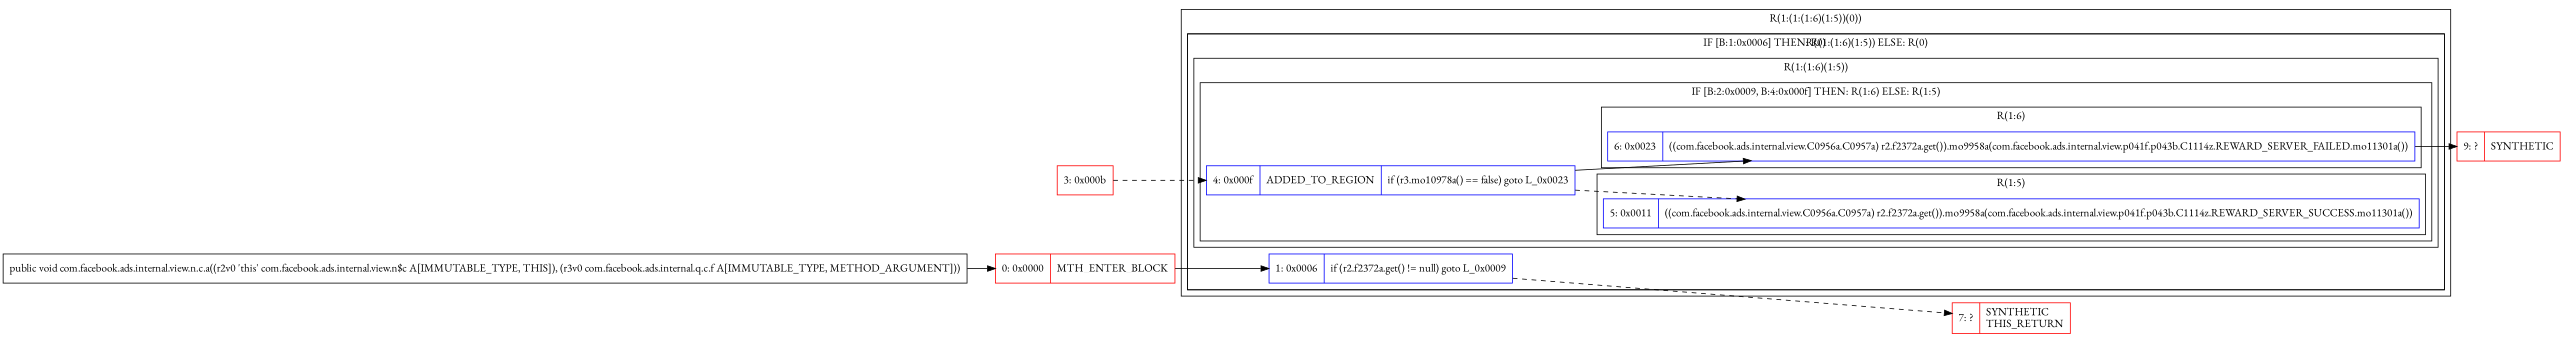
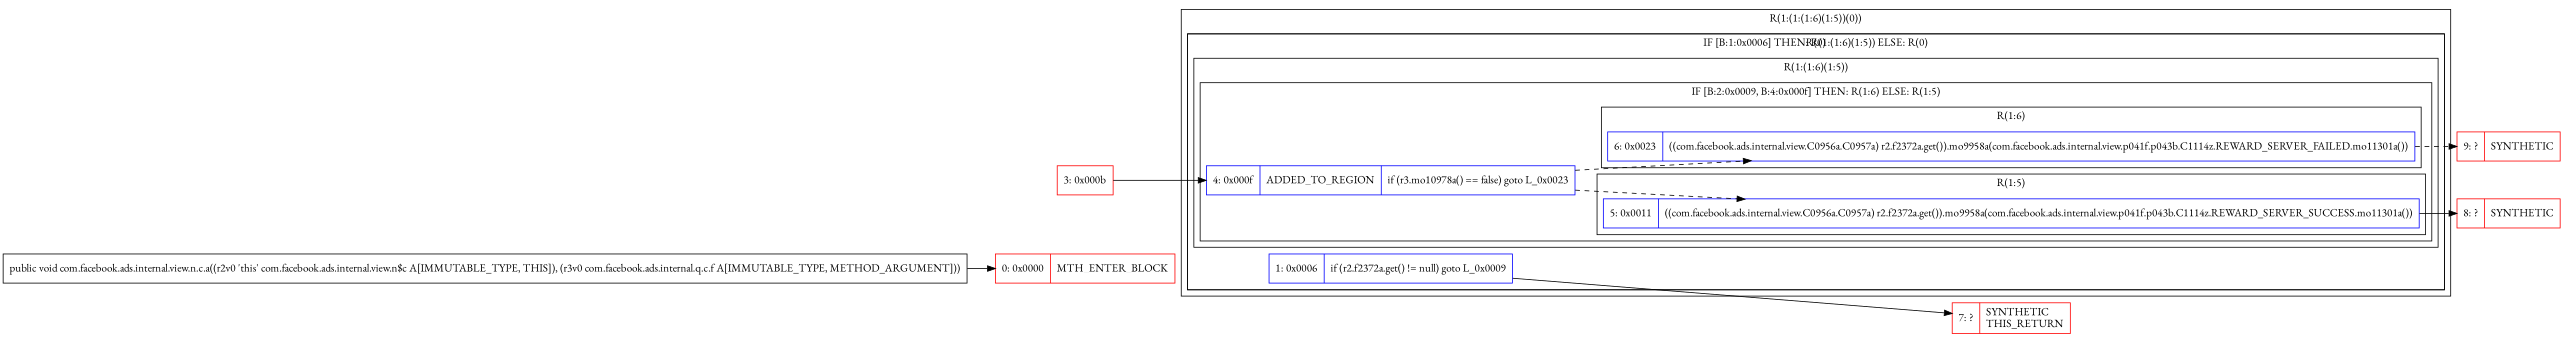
edge "6: 0x0023" -> "9: ?": style solid -> dashed
edge "4: 0x000f" -> "6: 0x0023": style solid -> dashed
edge "3: 0x000b" -> "4: 0x000f": style dashed -> solid
node "8: ?": added
edge "0: 0x0000" -> "1: 0x0006": removed
edge "1: 0x0006" -> "7: ?": style dashed -> solid
